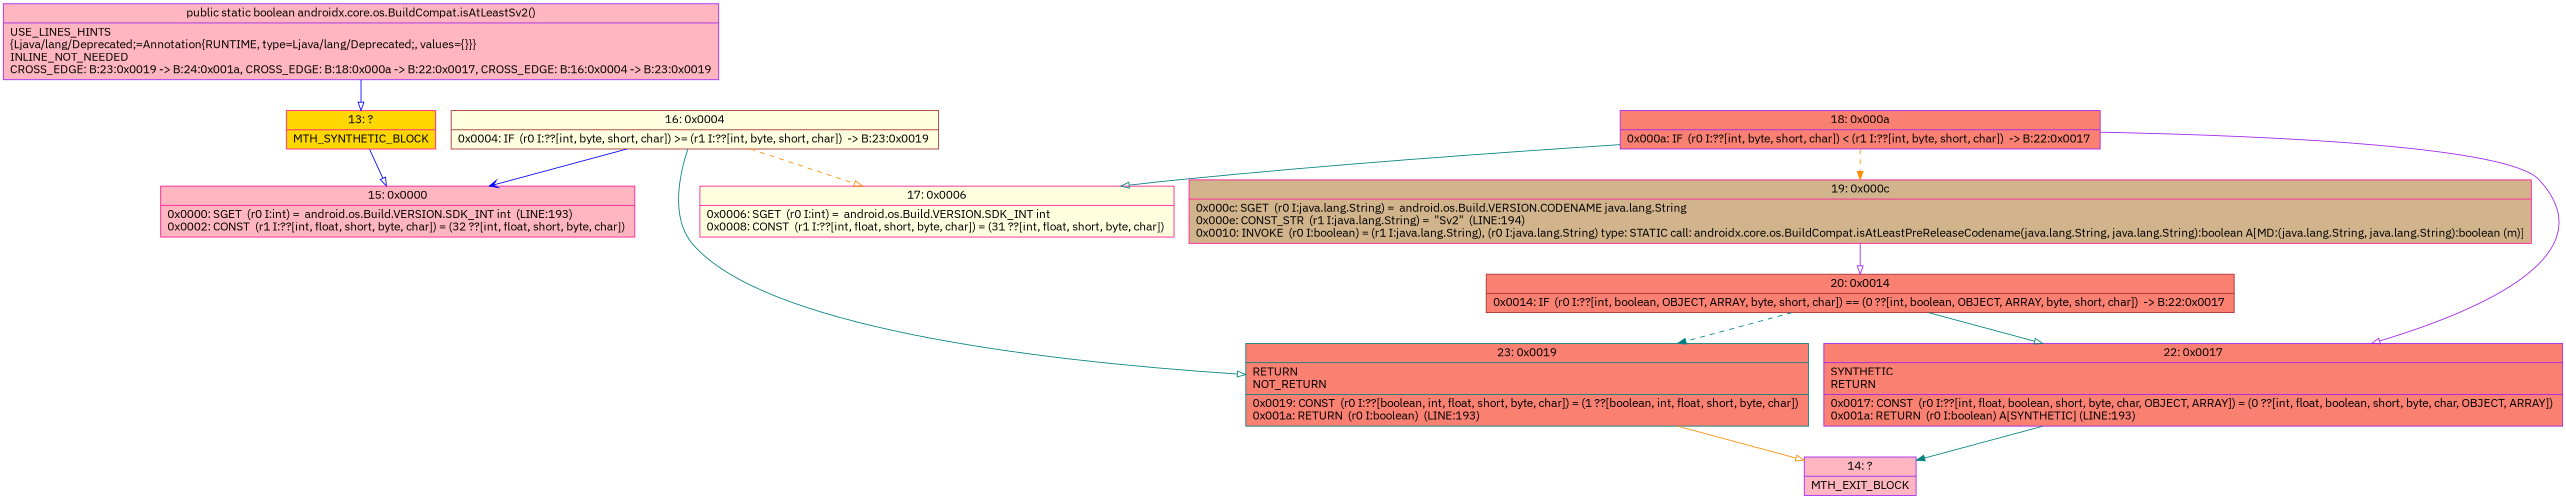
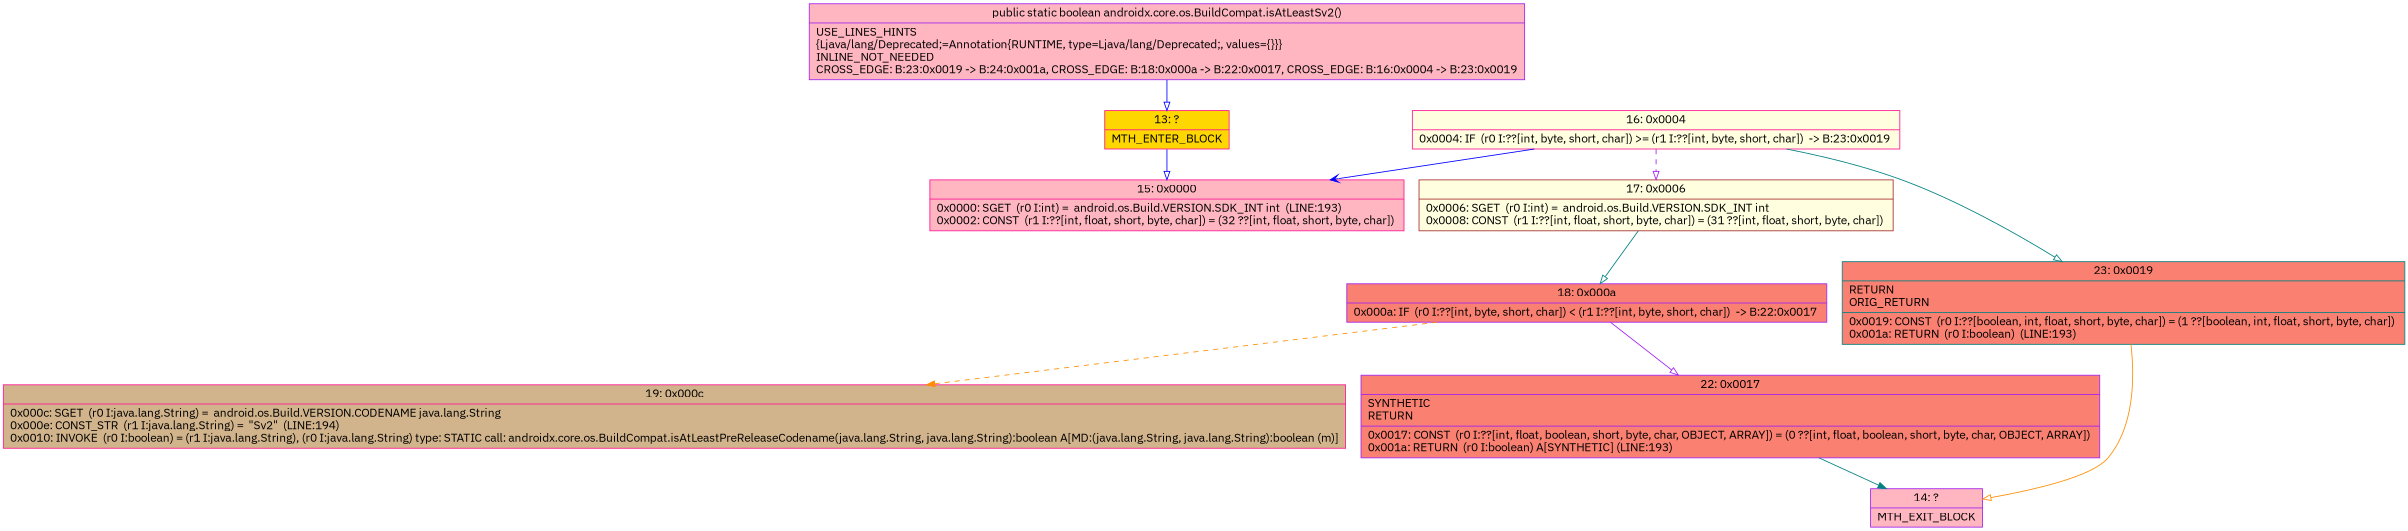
node "16: 0x0004": color brown -> deeppink
node "13: ?": text "MTH_SYNTHETIC_BLOCK" -> "MTH_ENTER_BLOCK"
edge "18: 0x000a" -> "17: 0x0006": reversed
edge "16: 0x0004" -> "17: 0x0006": color darkorange -> purple
node "17: 0x0006": color deeppink -> brown
node "20: 0x0014": removed
node "23: 0x0019": text "NOT_RETURN" -> "ORIG_RETURN"
